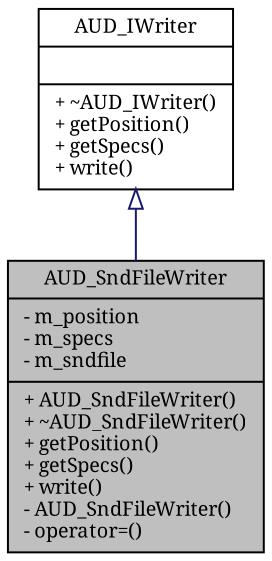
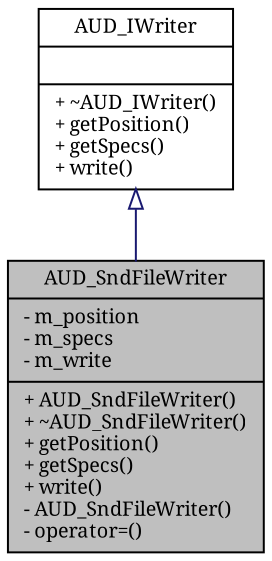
node "AUD_SndFileWriter": text "- m_sndfile" -> "- m_write"
